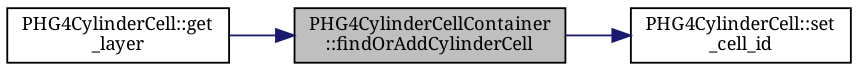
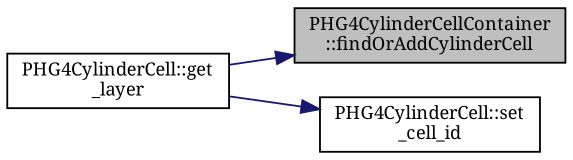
edge "PHG4CylinderCellContainer ::findOrAddCylinderCell" -> "PHG4CylinderCell::set _cell_id": now "PHG4CylinderCell::get _layer" -> "PHG4CylinderCell::set _cell_id"
